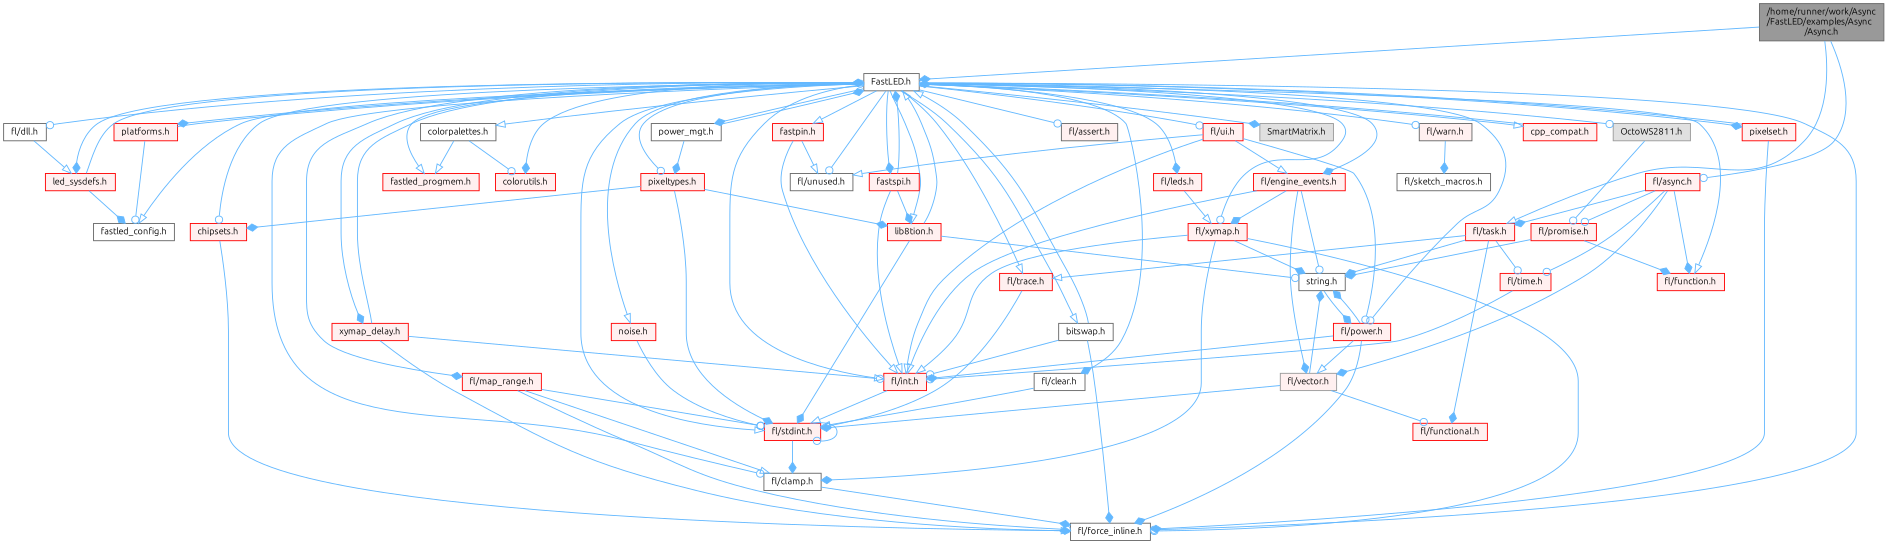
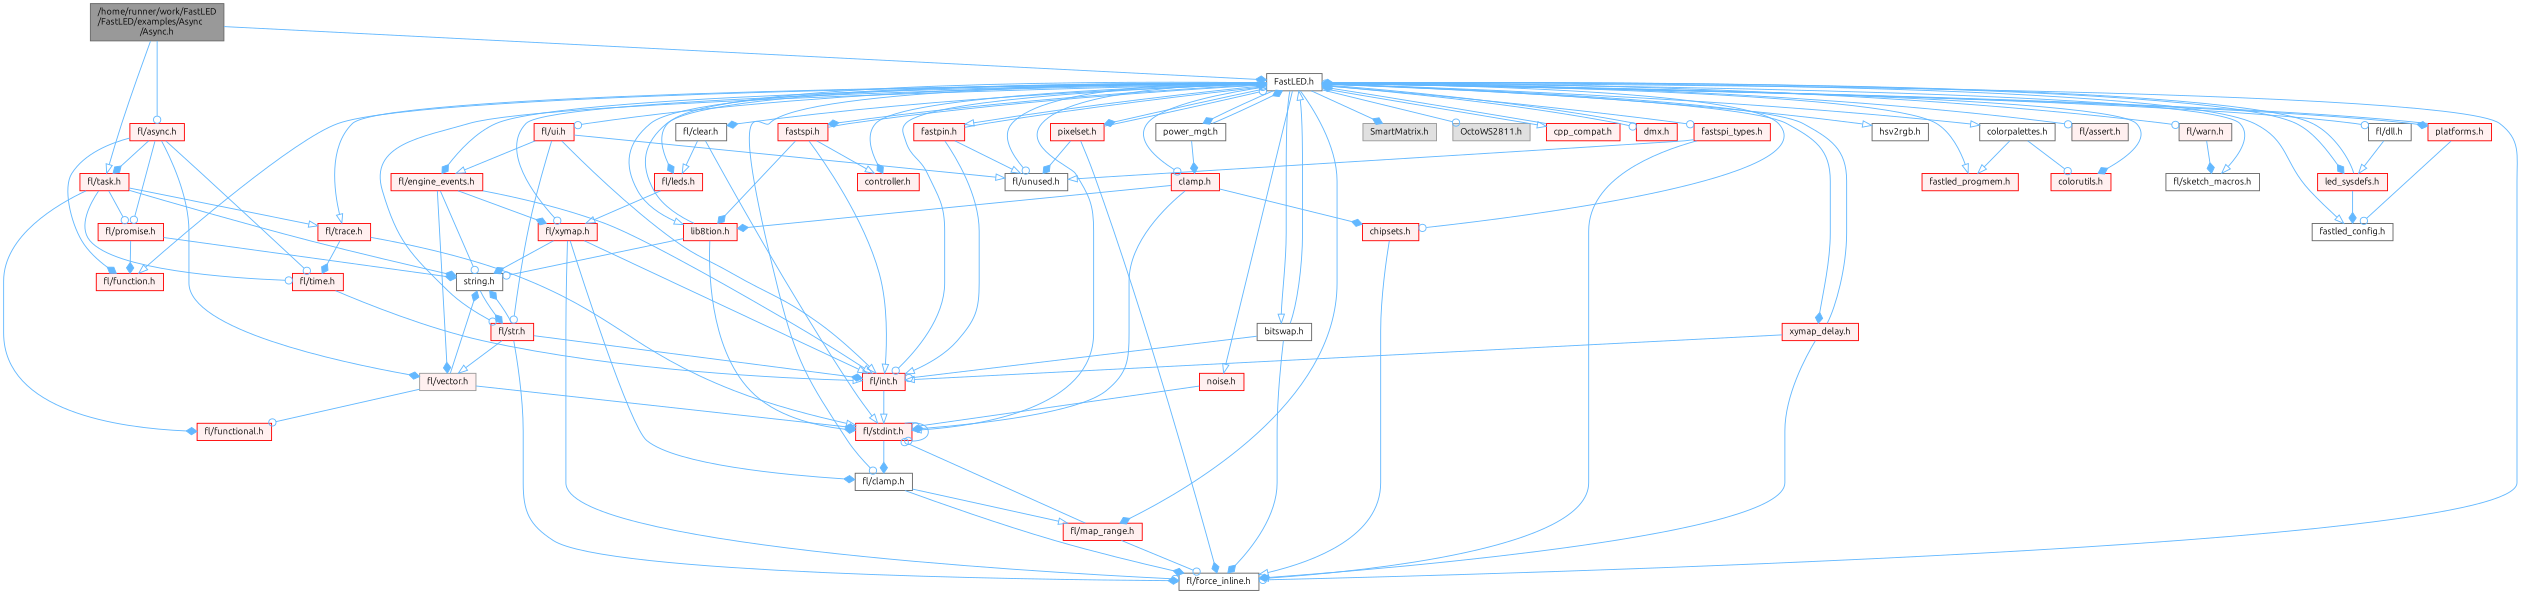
node "/home/runner/work/Async /FastLED/examples/Async /Async.h": label "/home/runner/work/Async /FastLED/examples/Async /Async.h" -> "/home/runner/work/FastLED /FastLED/examples/Async /Async.h"
edge "FastLED.h" -> "fl/sketch_macros.h": added
edge "fastpin.h" -> "FastLED.h": added
node "dmx.h": added
node "fastspi_types.h": added
node "hsv2rgb.h": added
edge "fl/clear.h" -> "fl/leds.h": added
edge "pixelset.h" -> "fl/unused.h": added
edge "OctoWS2811.h" -> "fl/promise.h": now "fl/task.h" -> "fl/promise.h"
node "pixeltypes.h": label "pixeltypes.h" -> "clamp.h"
node "controller.h": added
edge "FastLED.h" -> "fl/int.h": arrowhead onormal -> odot
edge "fl/trace.h" -> "fl/time.h": added
node "fl/power.h": label "fl/power.h" -> "fl/str.h"
edge "xymap_delay.h" -> "fl/int.h": arrowhead odot -> onormal
edge "fl/time.h" -> "fl/int.h": arrowhead odot -> onormal
edge "fl/map_range.h" -> "fl/clamp.h": reversed
